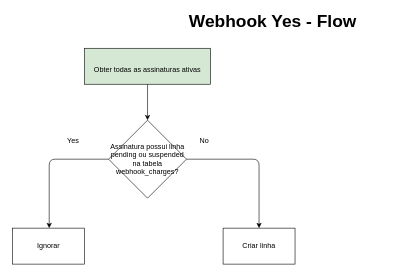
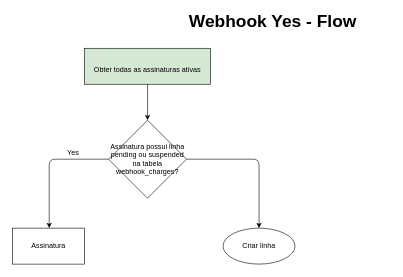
node "Yes": moved (73, 141) -> (73, 153)
node "No": removed
node "Ignorar": label "Ignorar" -> "Assinatura"
node "Criar linha": shape rectangle -> ellipse
